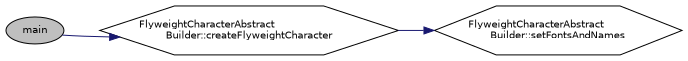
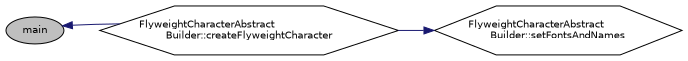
edge "main" -> "FlyweightCharacterAbstract Builder::createFlyweightCharacter": reversed
